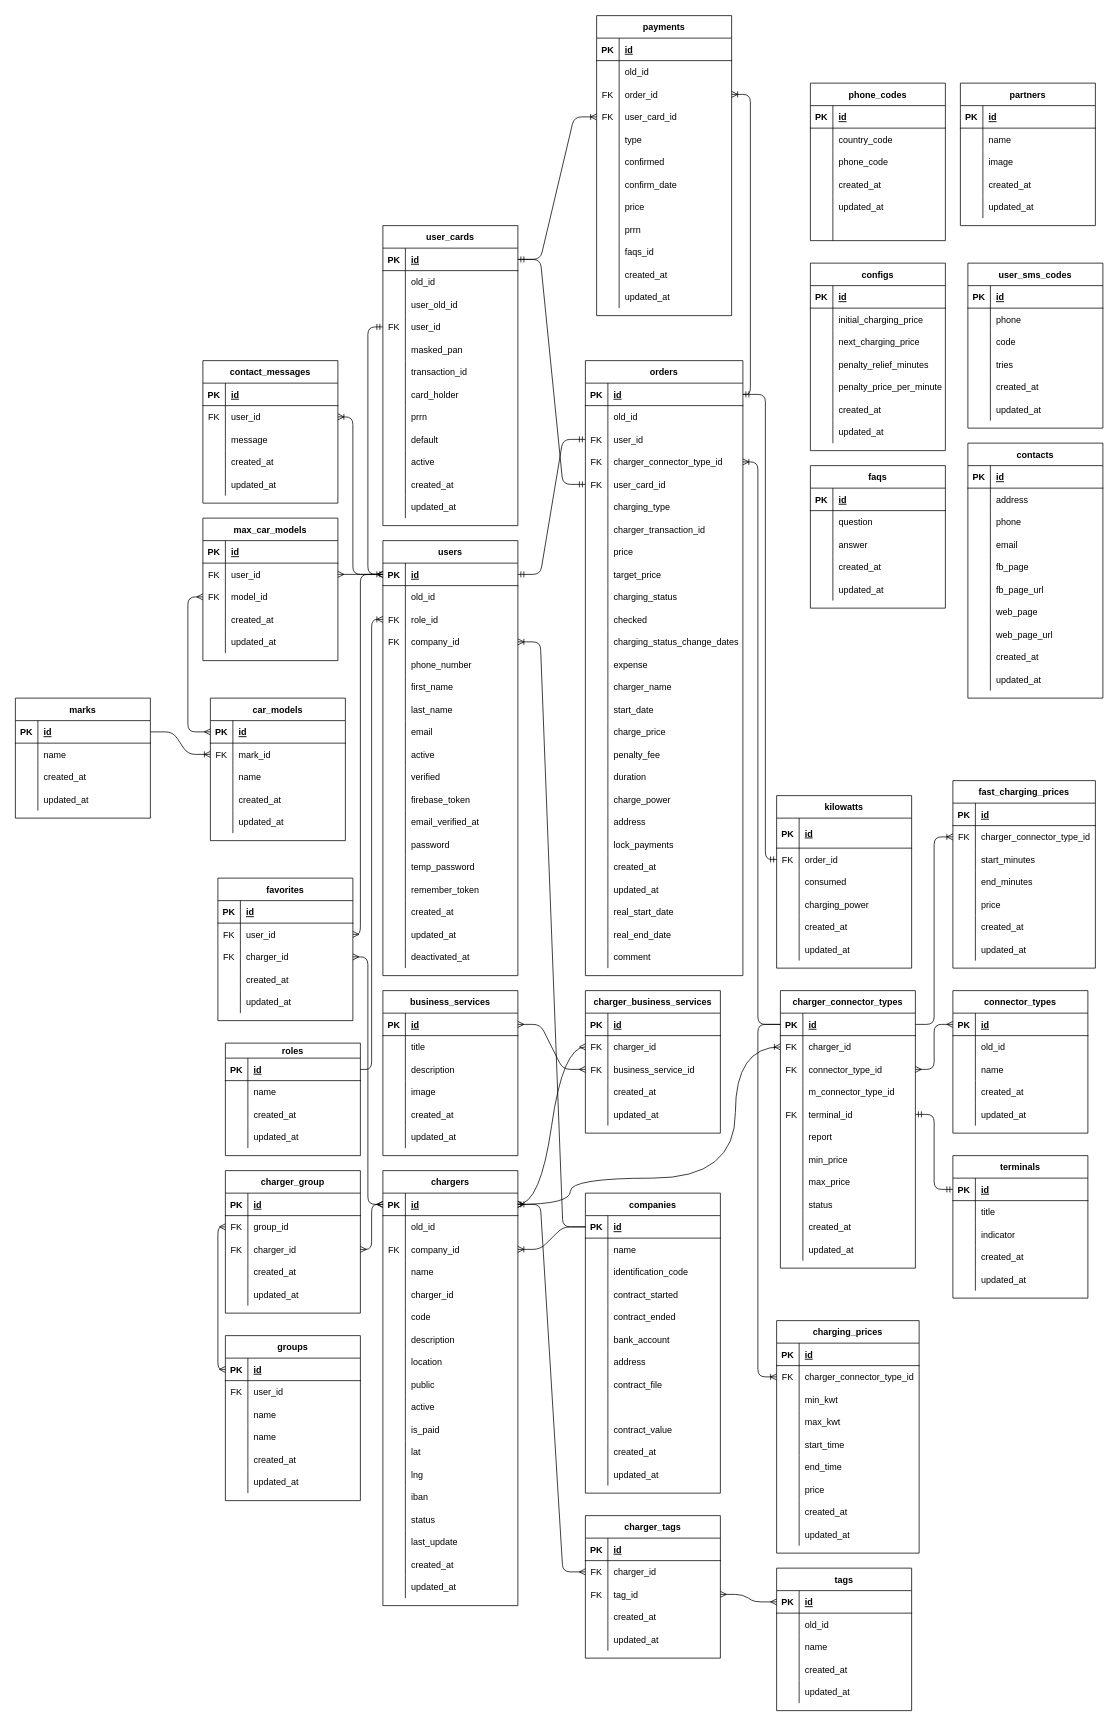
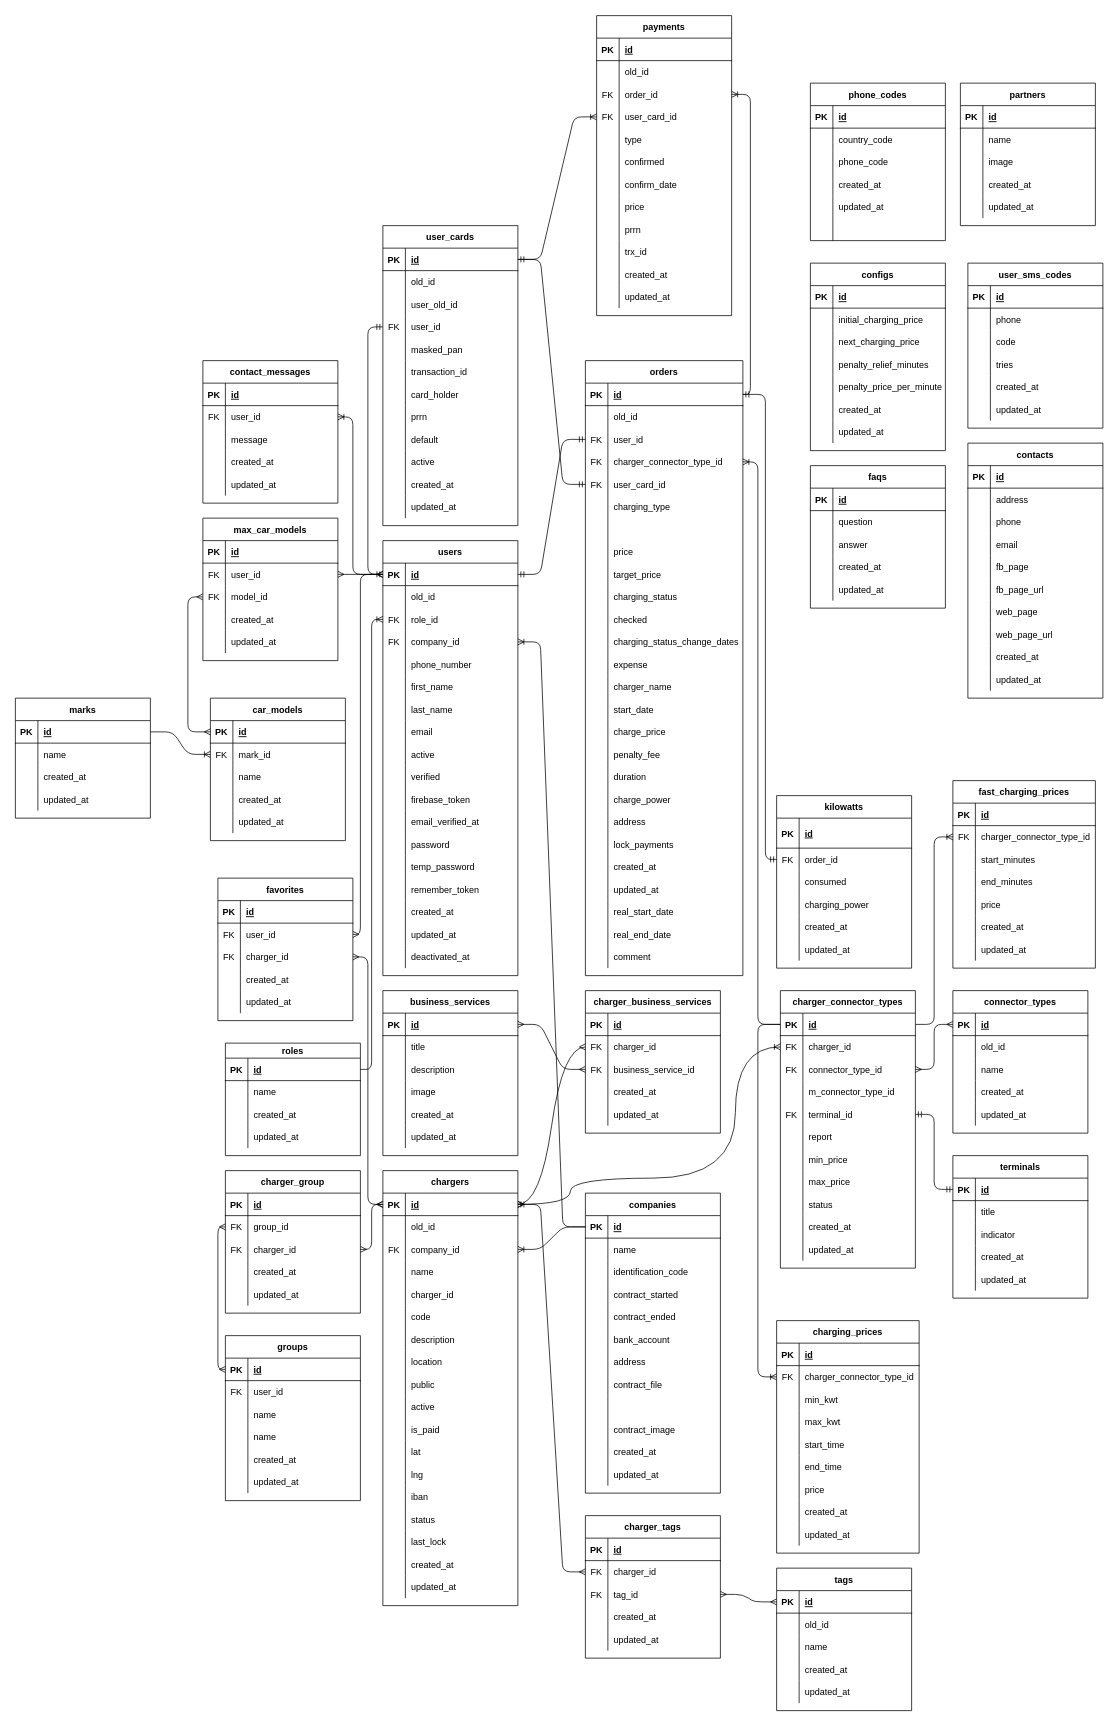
node "faqs_id": label "faqs_id" -> "trx_id"
node "charger_transaction_id": removed
node "contract_value": label "contract_value" -> "contract_image"
node "last_update": label "last_update" -> "last_lock"
